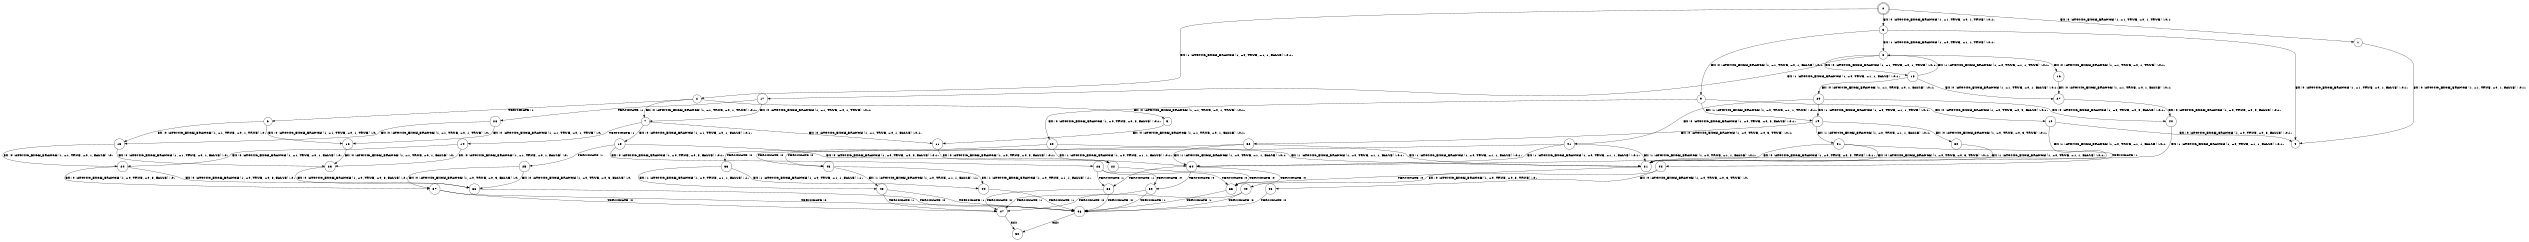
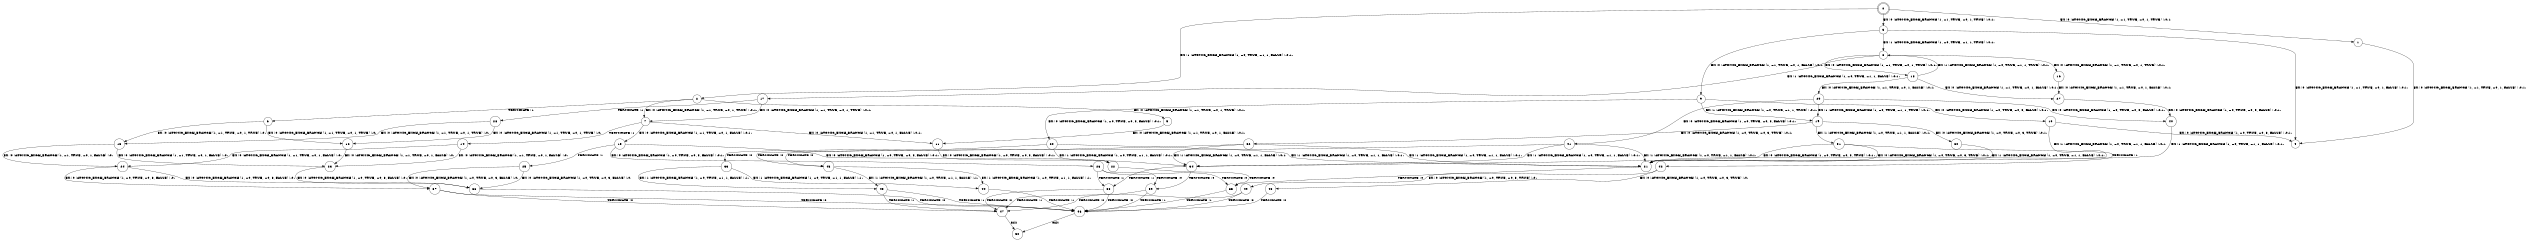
edge "34" -> "35": removed, label "TERMINATE !0"
